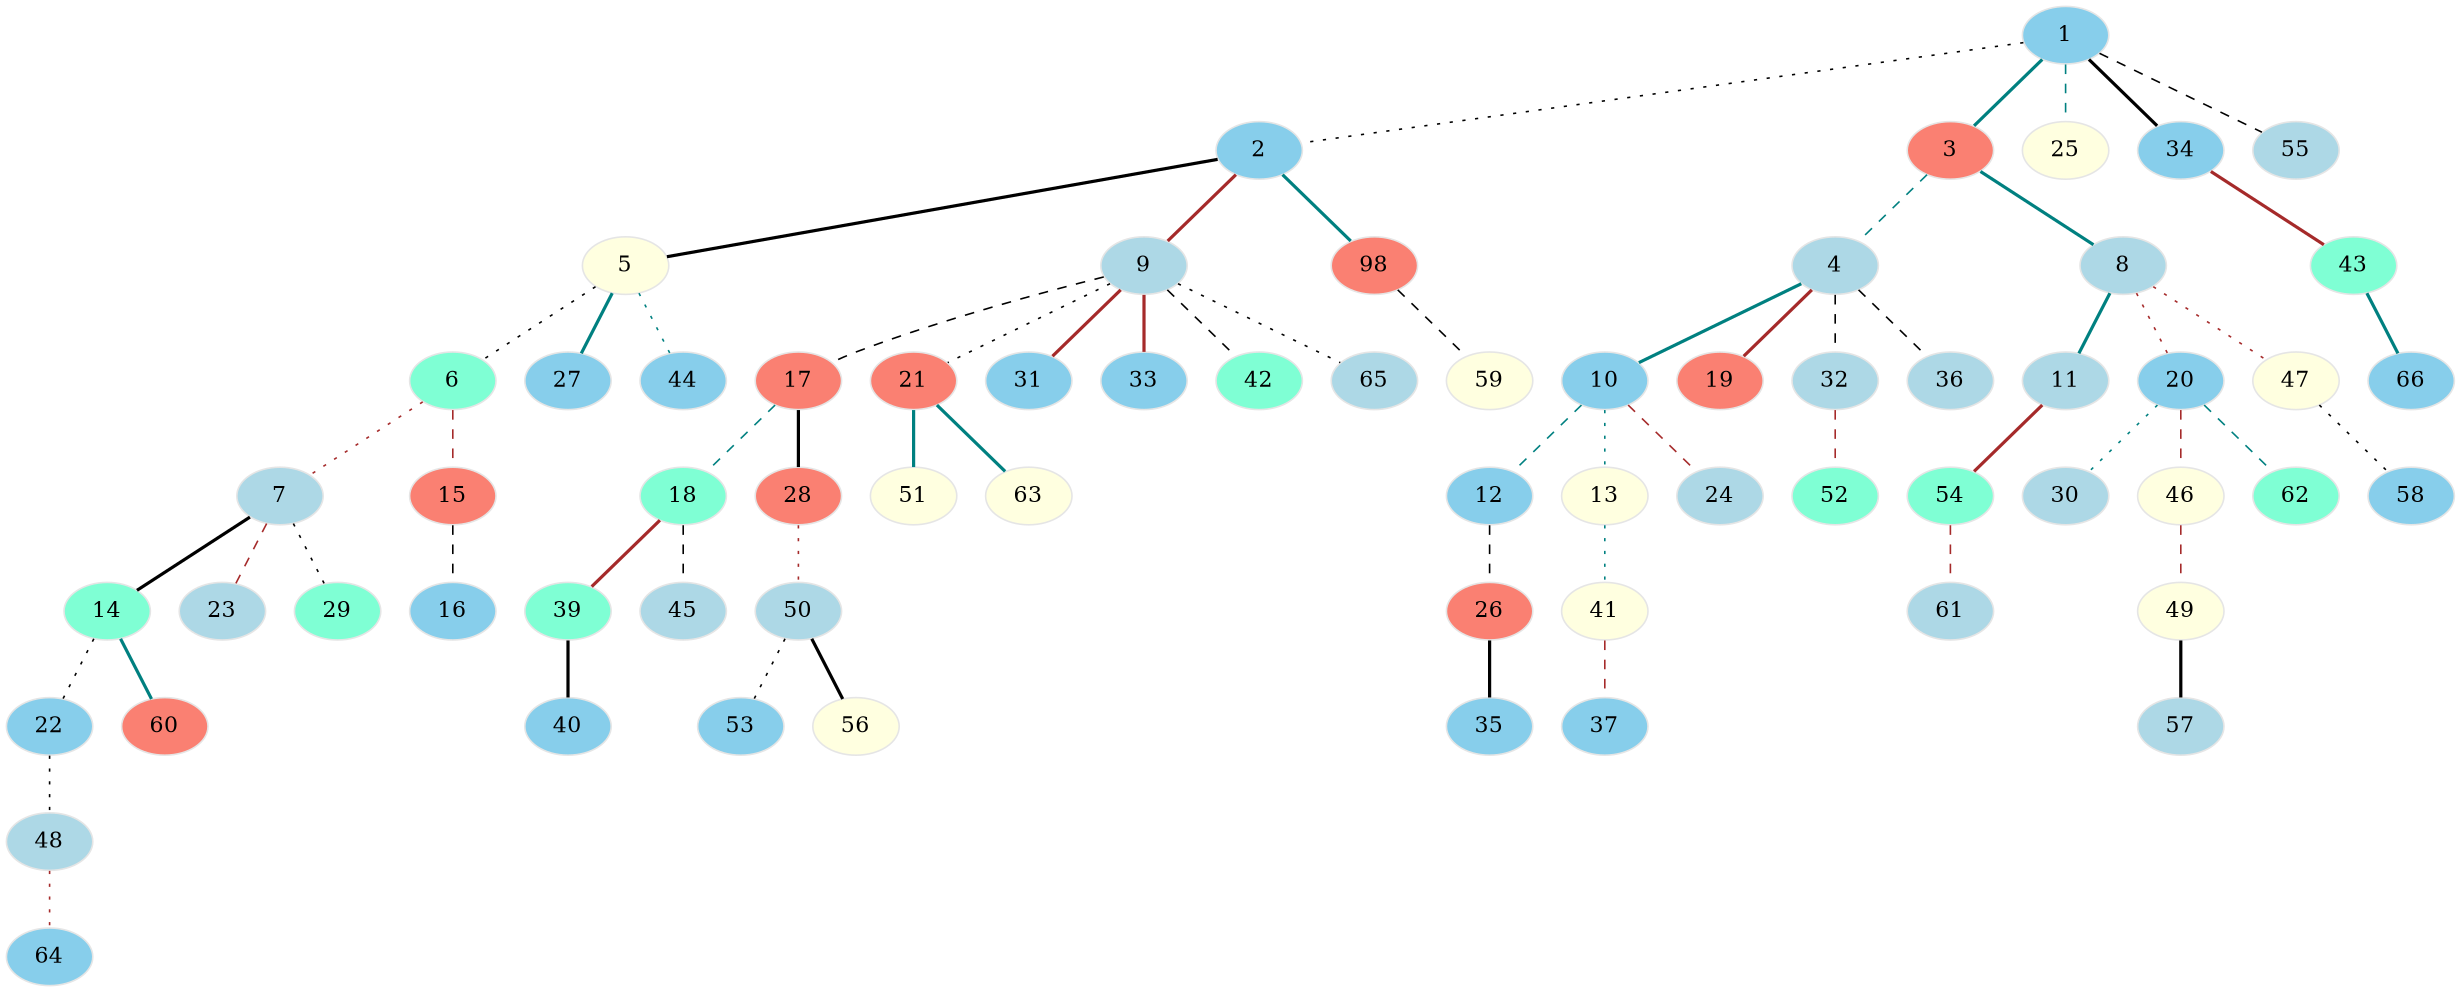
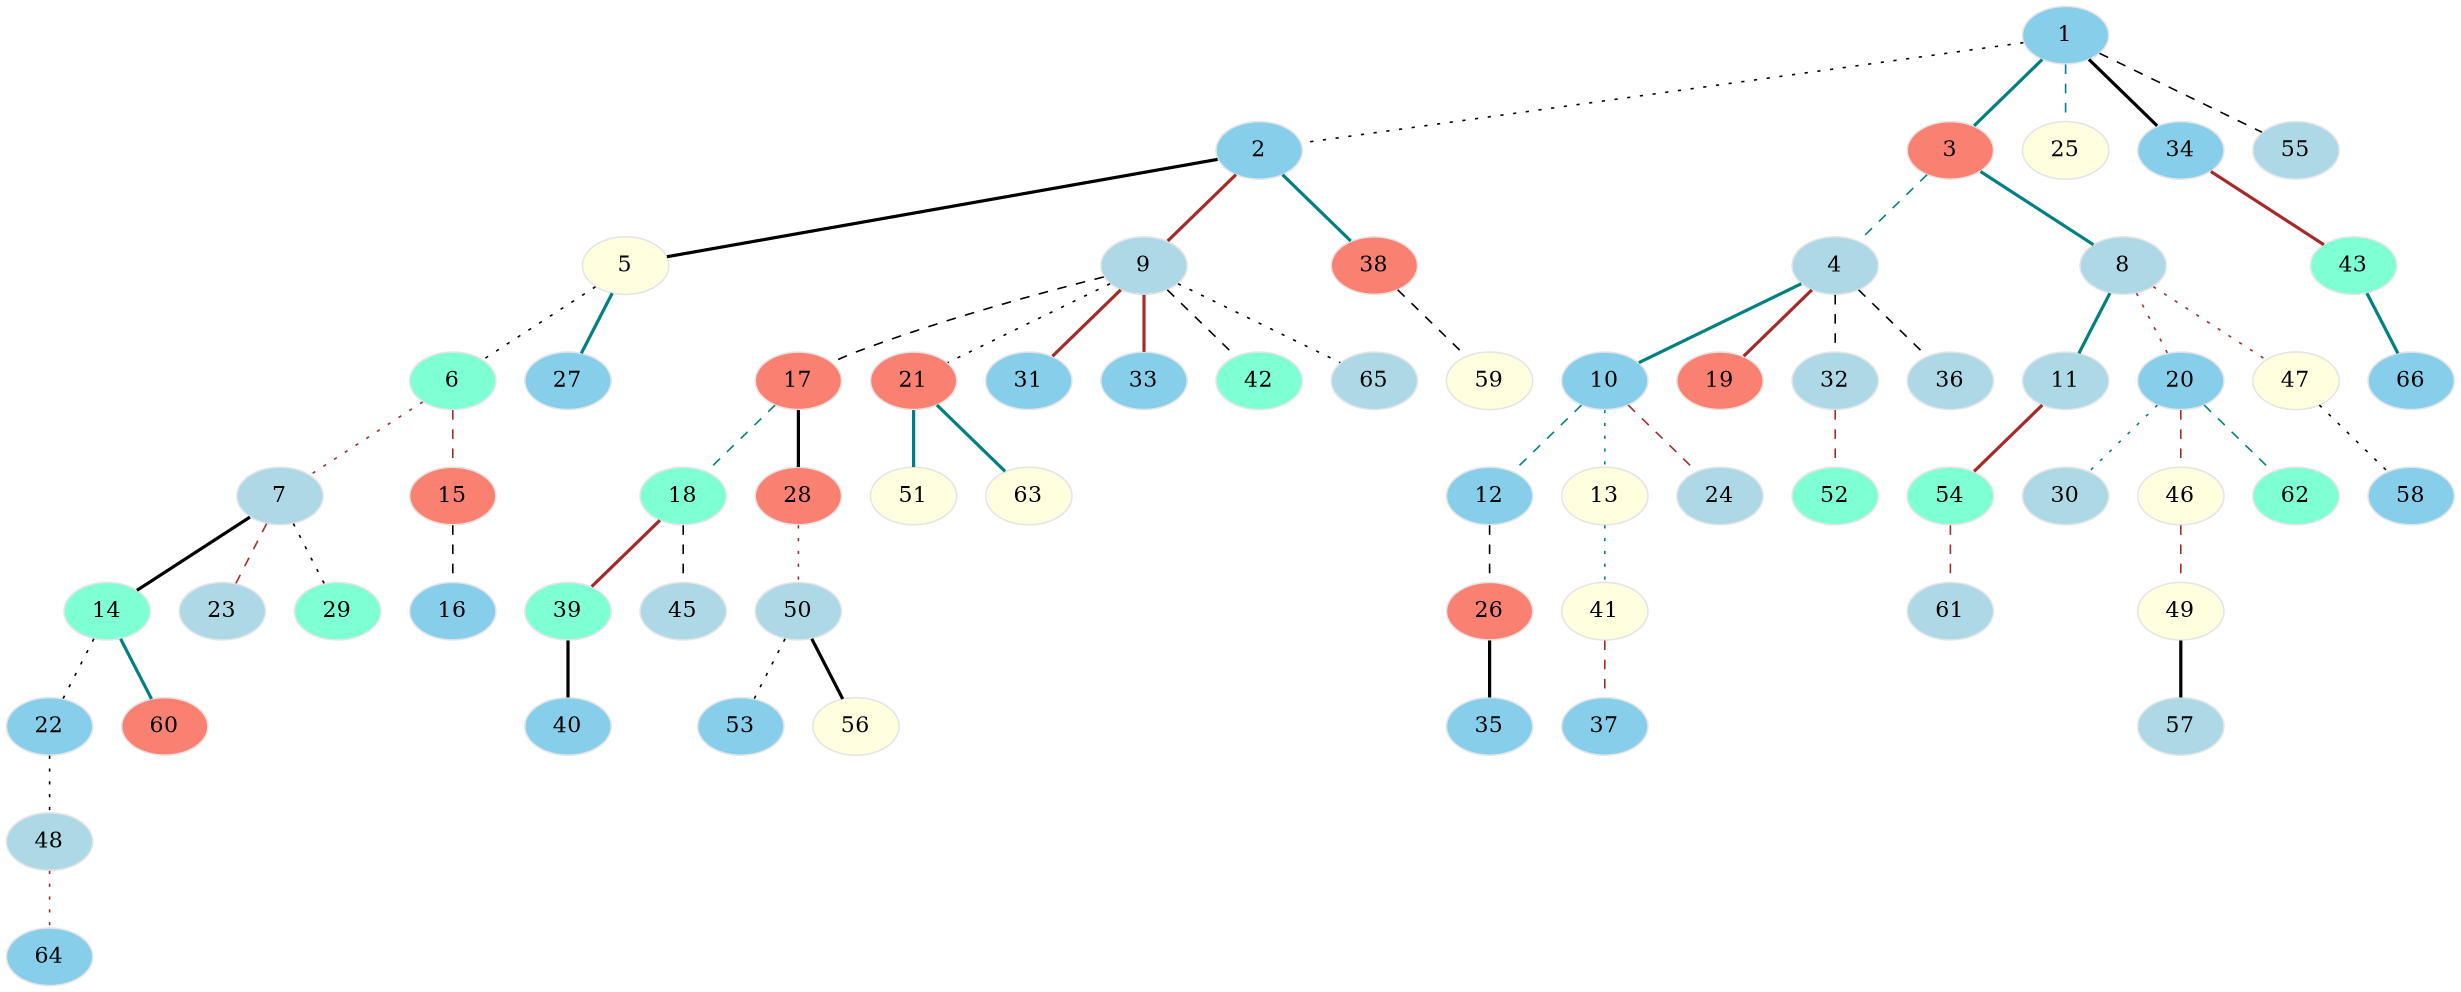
node "98": label "98" -> "38"
node "44": removed
